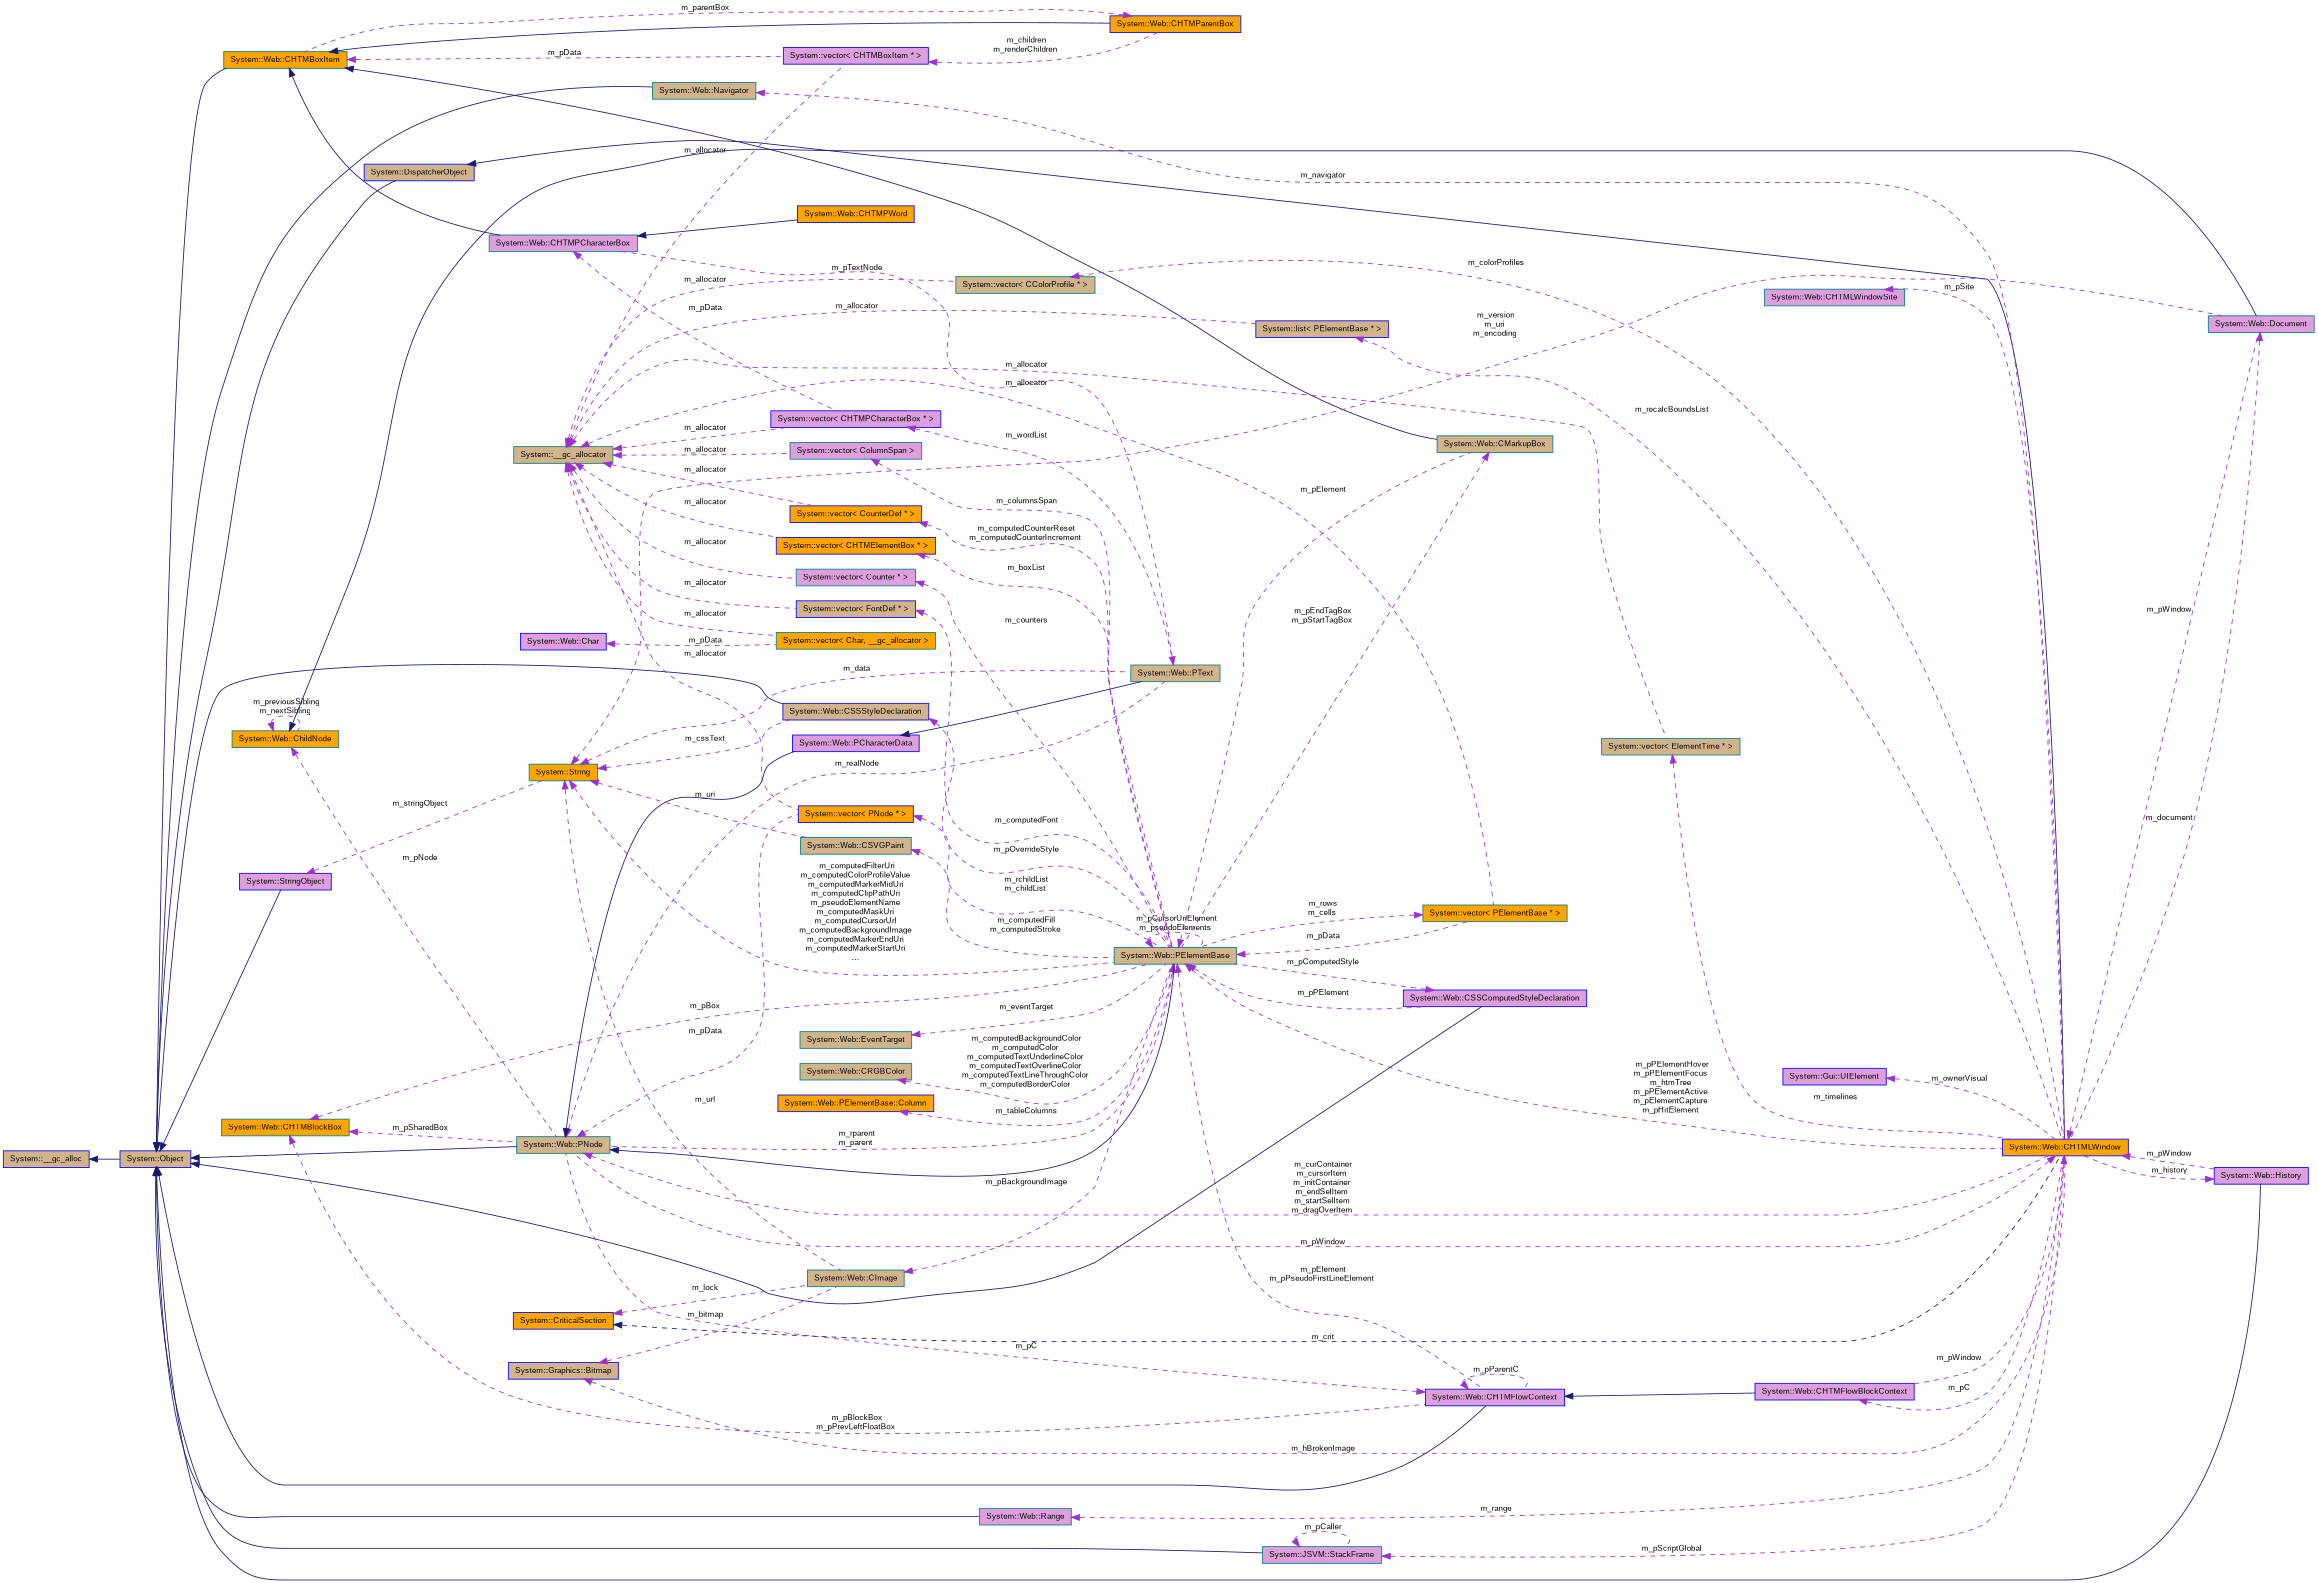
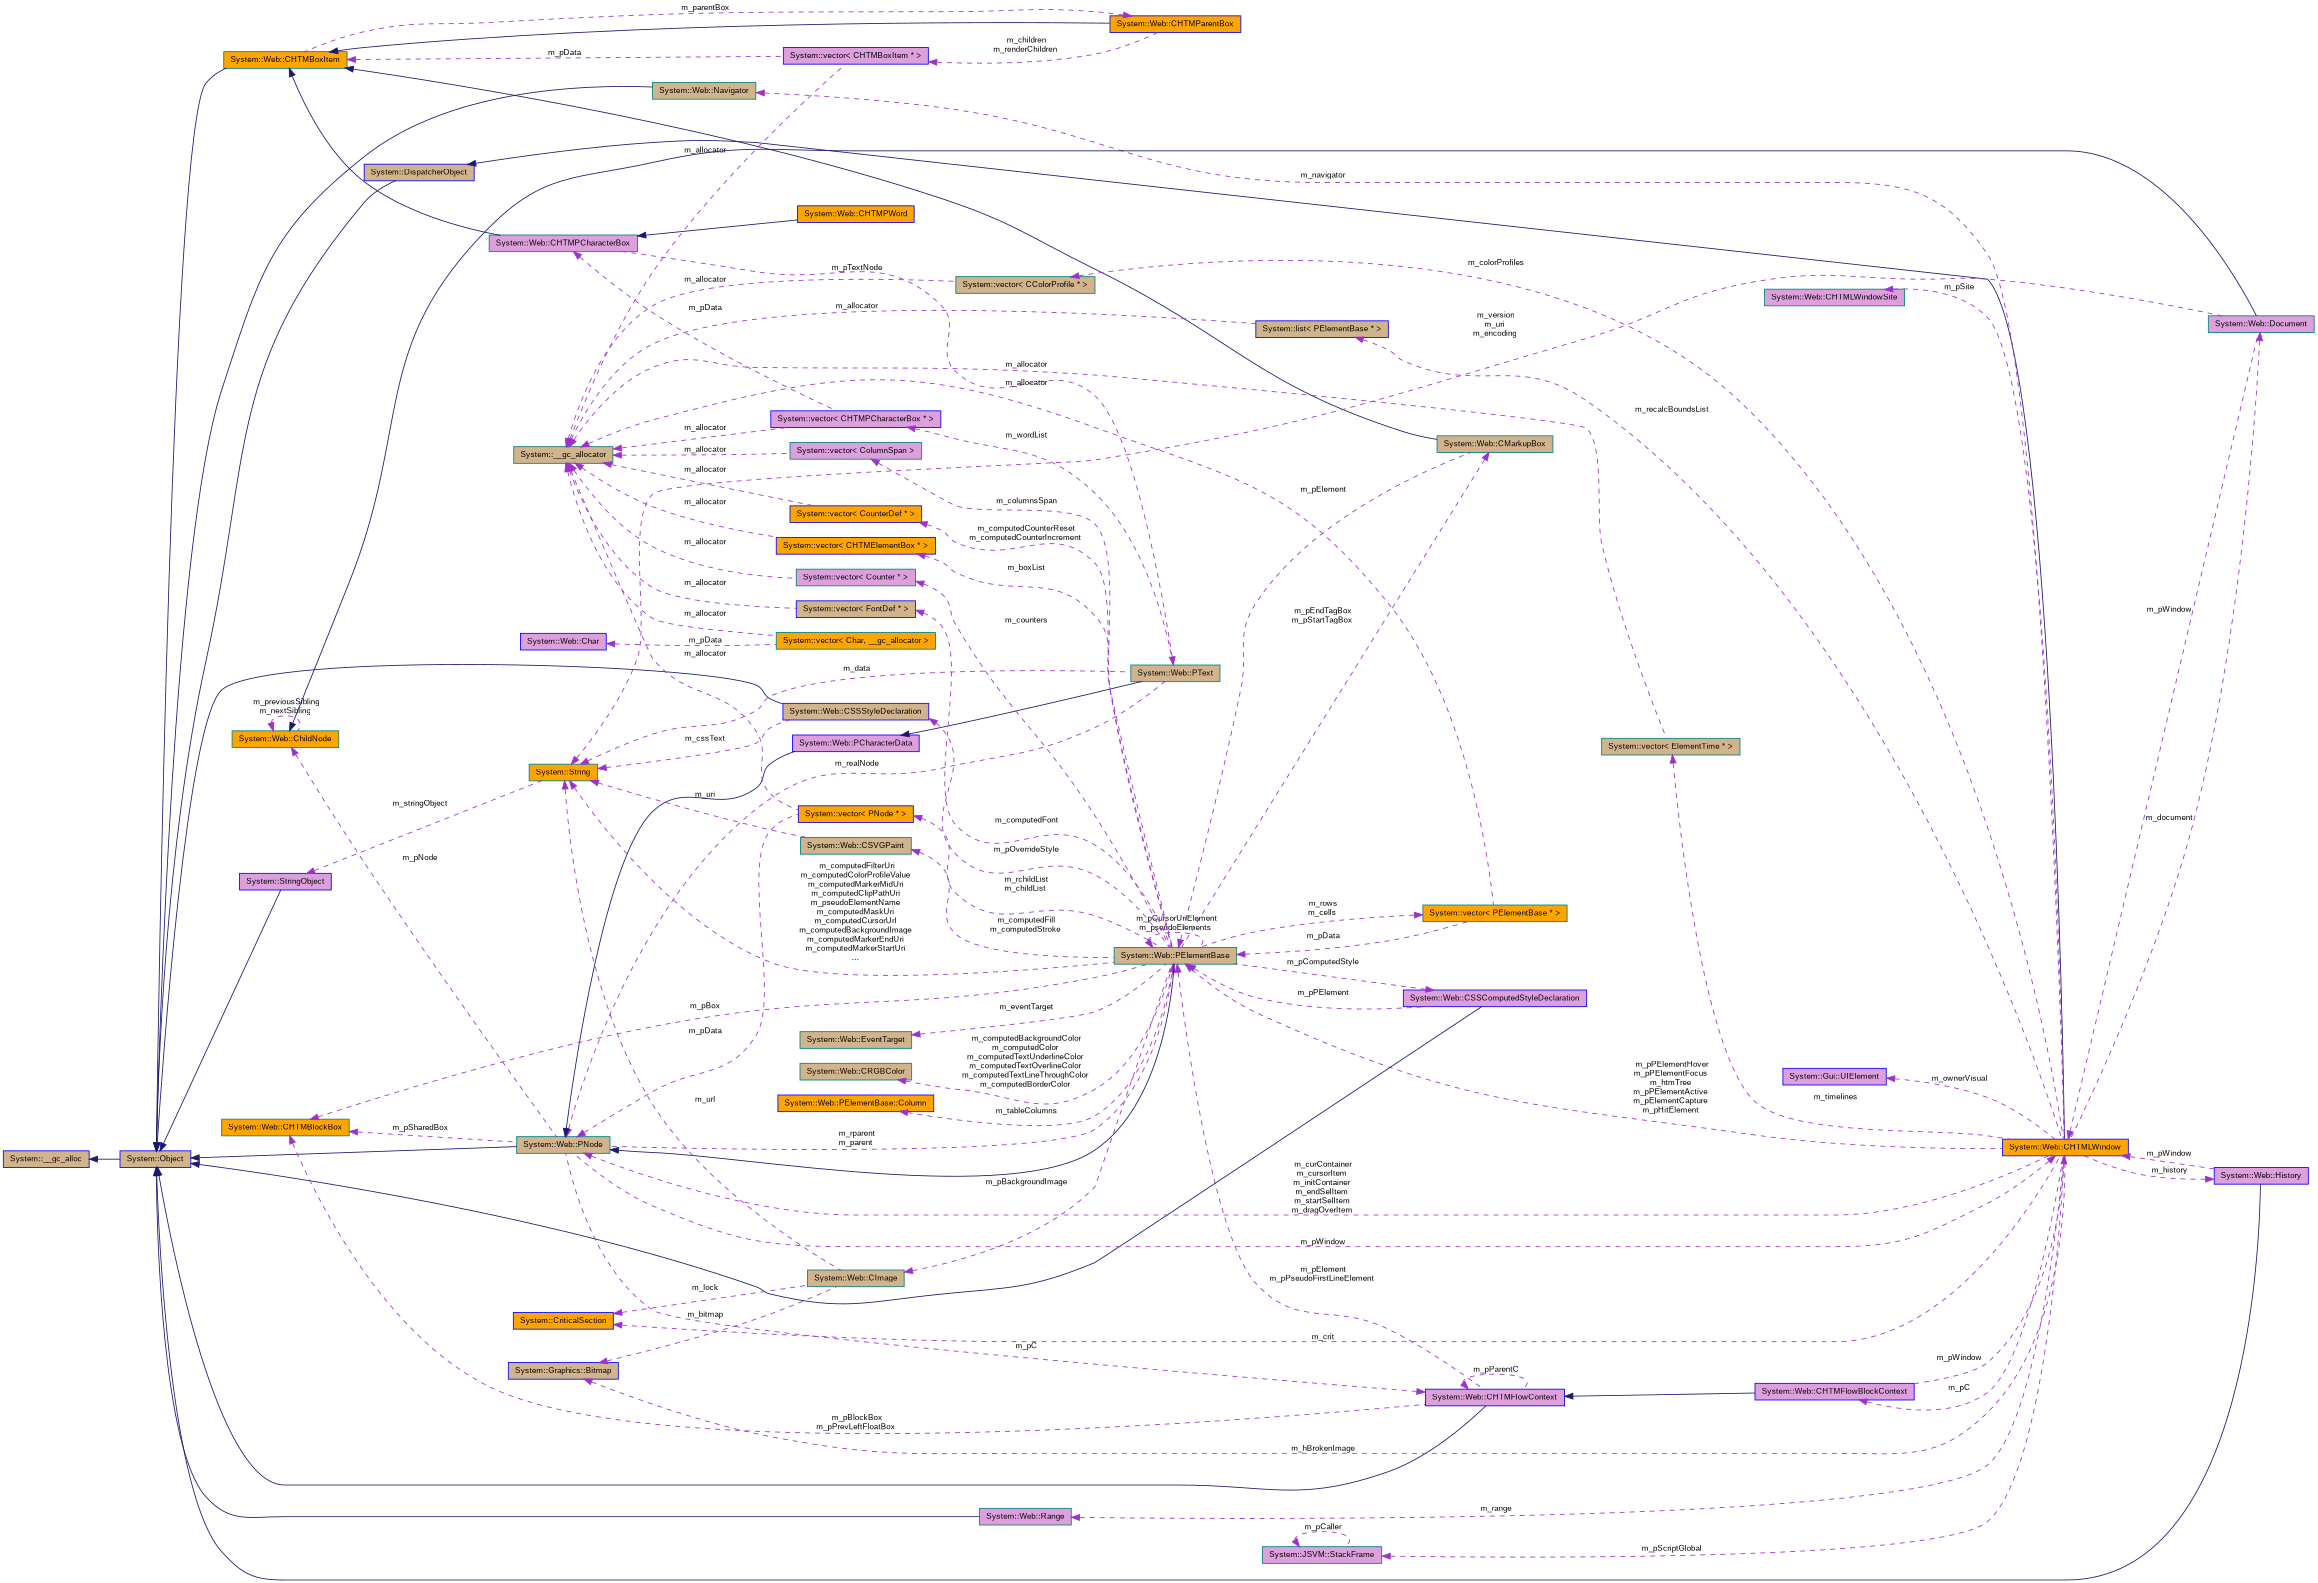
edge "System::Web::CHTMLWindow" -> "System::CriticalSection": color midnightblue -> darkorchid3
edge "System::JSVM::StackFrame" -> "System::Object": removed
